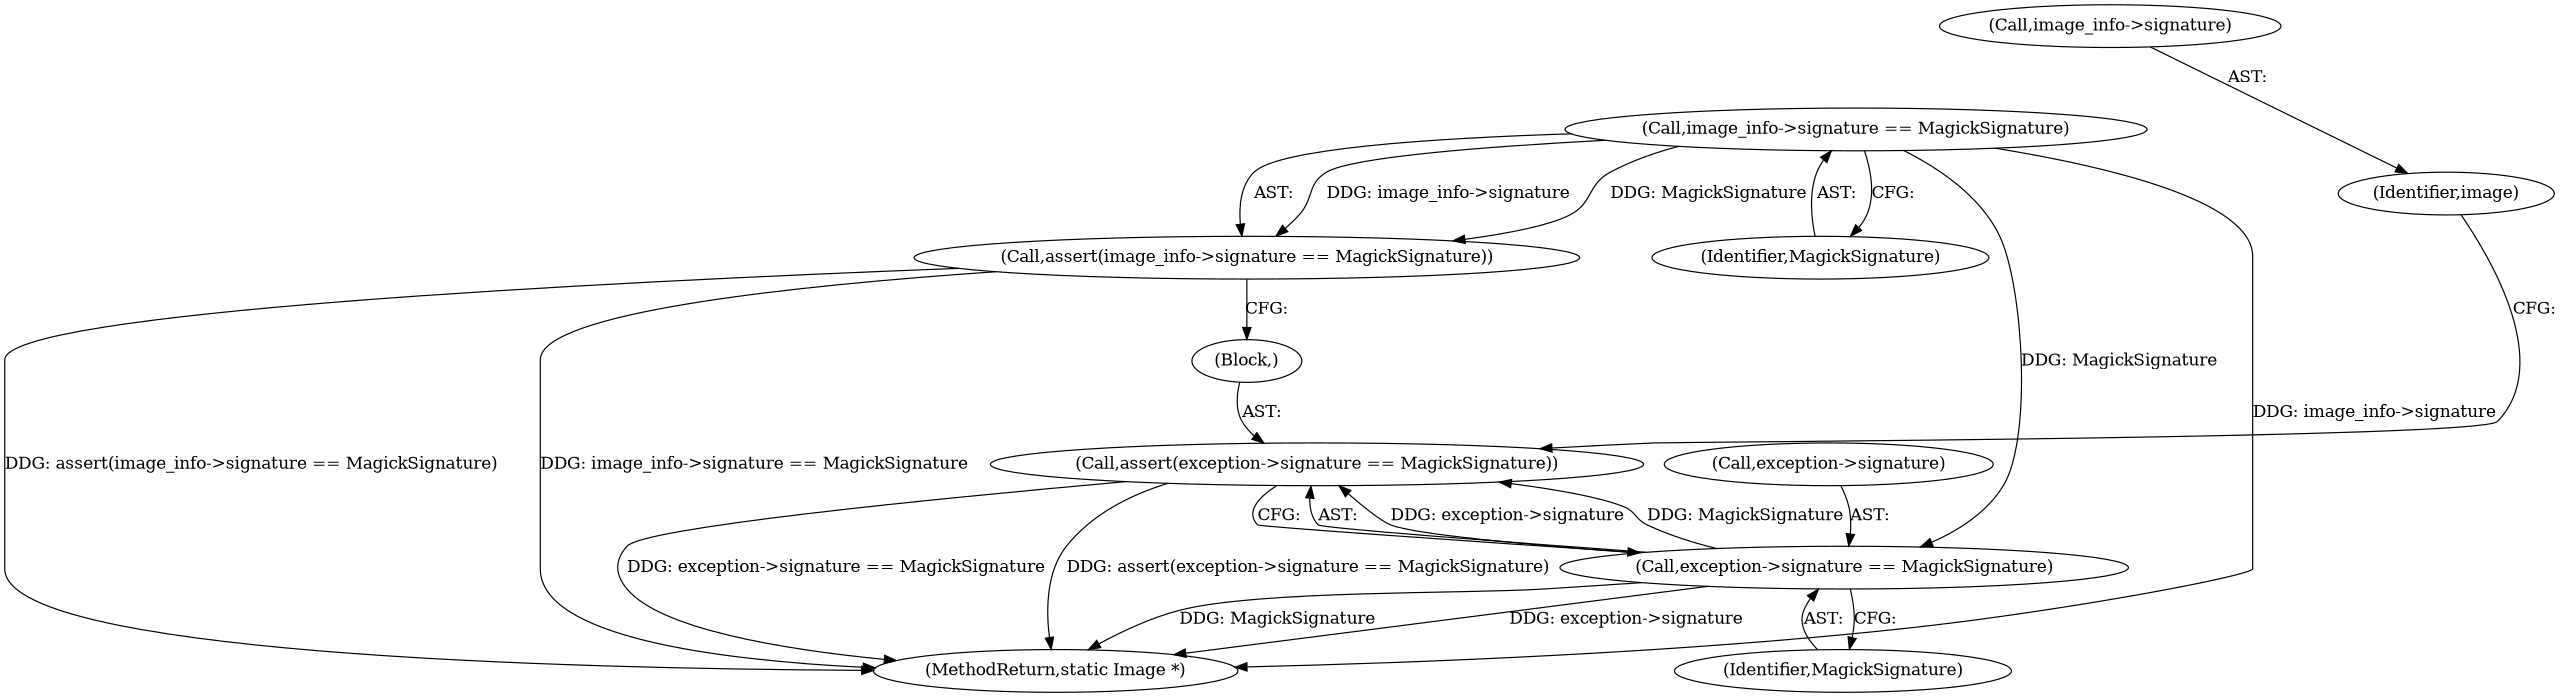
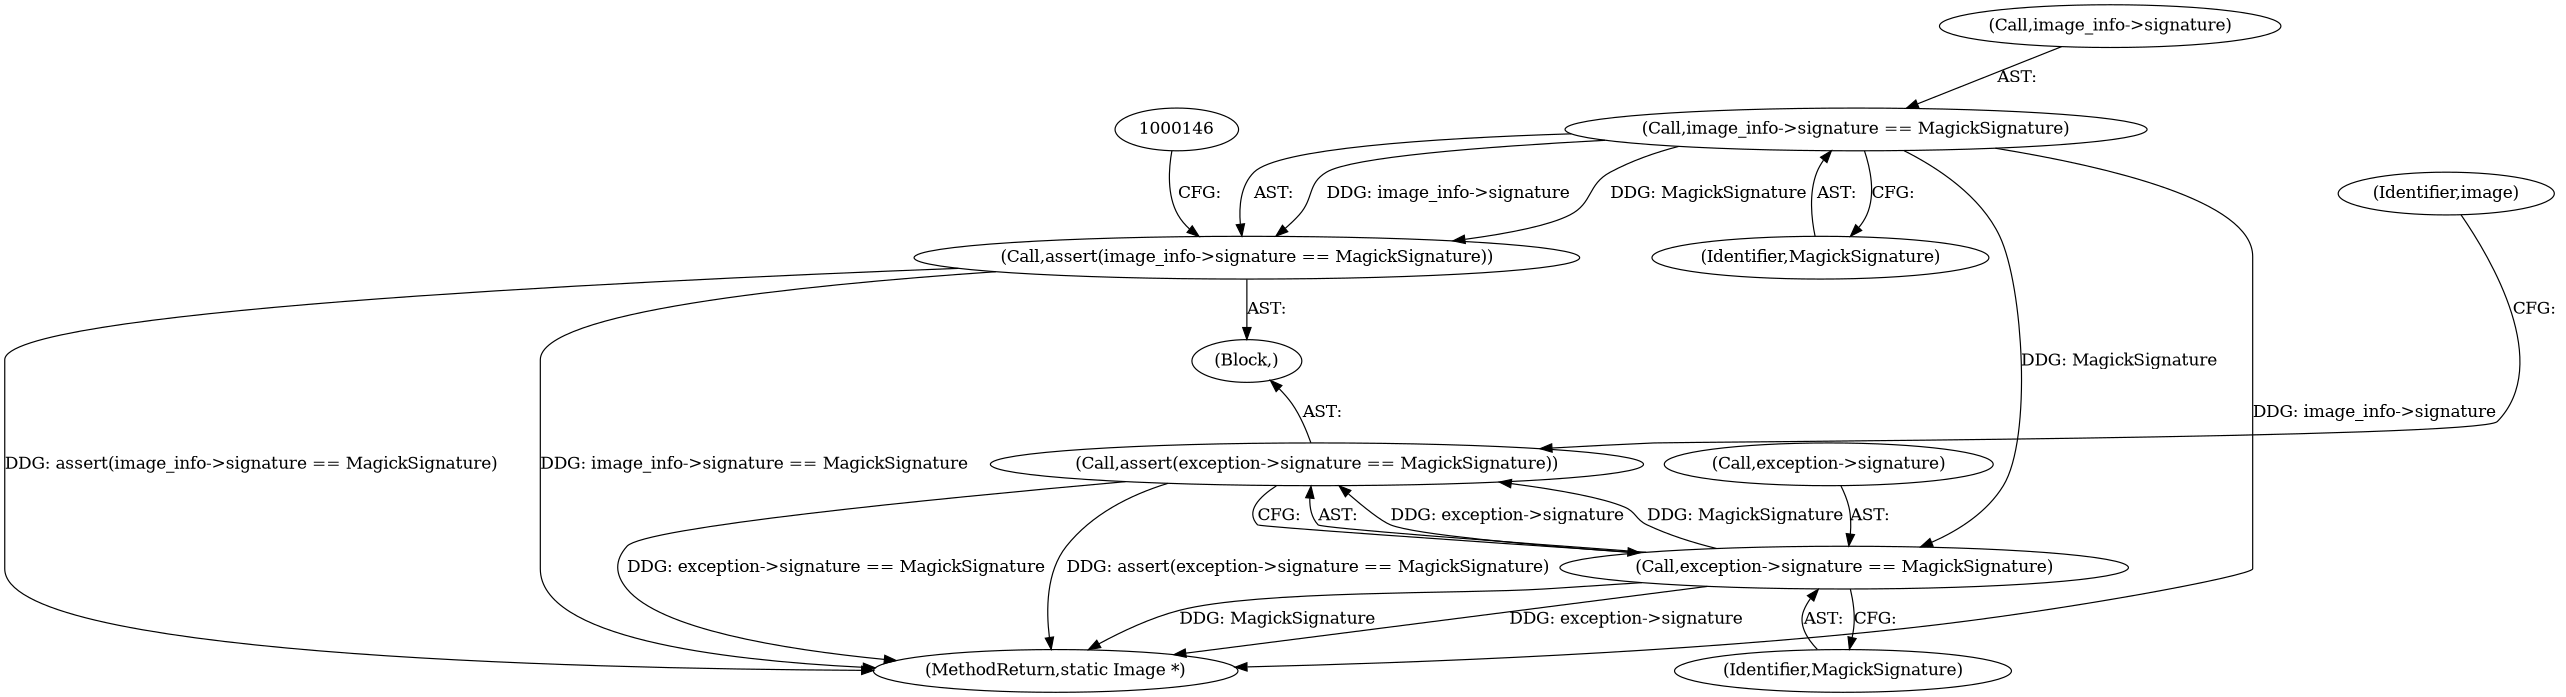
edge "(Call,image_info->signature)" -> "(Identifier,image)": now "(Call,image_info->signature)" -> "(Call,image_info->signature == MagickSignature)"
node "1000146": added
edge "(Call,assert(image_info->signature == MagickSignature))" -> "(Block,)": label "CFG: " -> "AST: "
edge "(Block,)" -> "(Call,assert(exception->signature == MagickSignature))": reversed
